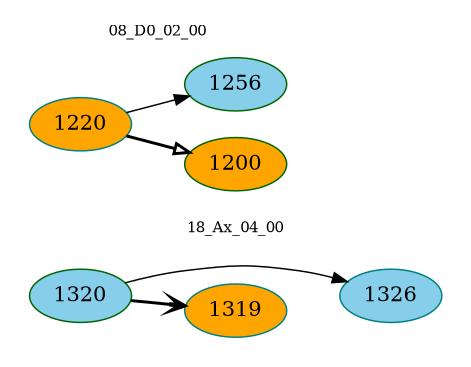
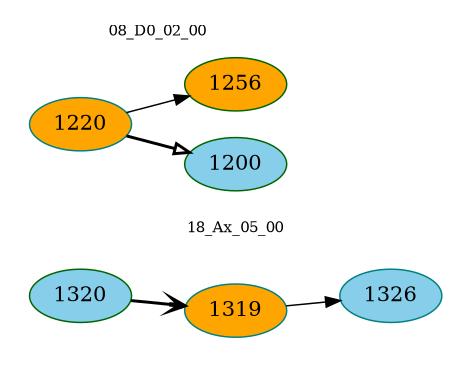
node "1256": fillcolor skyblue -> orange
node "1200": fillcolor orange -> skyblue
cluster "18_Ax_04_00": label "18_Ax_04_00" -> "18_Ax_05_00"
edge "1320" -> "1326": now "1319" -> "1326"
